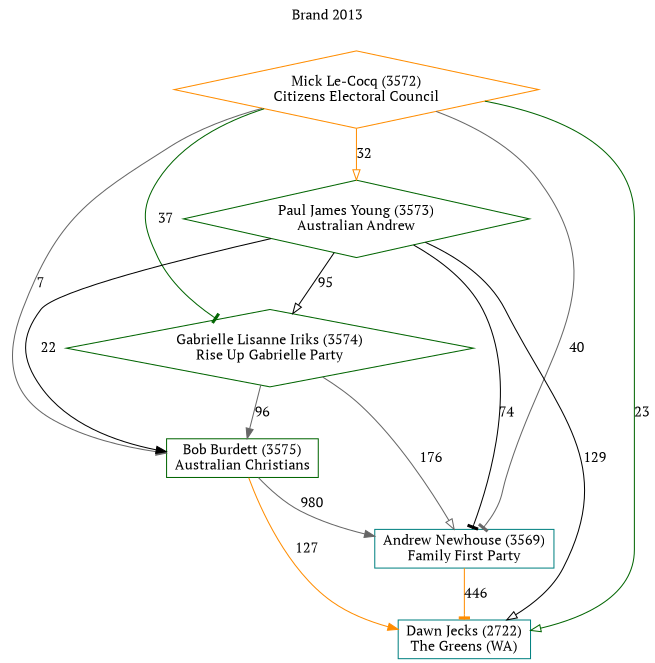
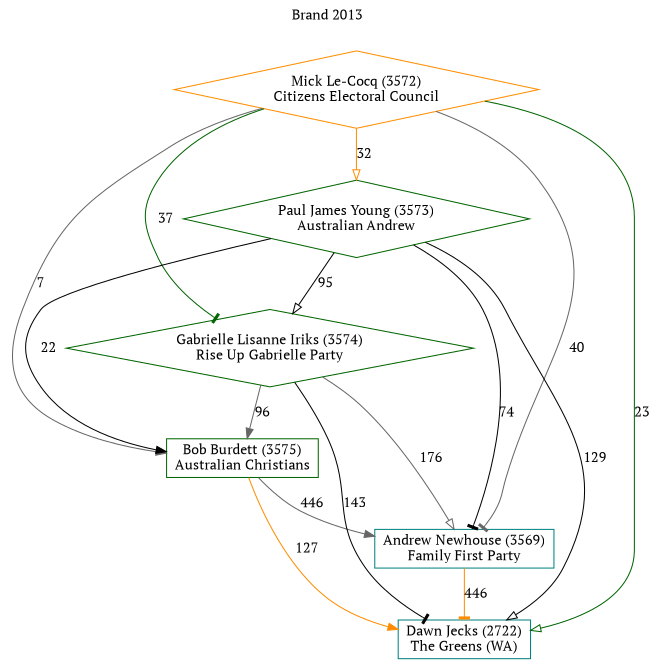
edge "Bob Burdett (3575) Australian Christians" -> "Andrew Newhouse (3569) Family First Party": label "980" -> "446"
edge "Gabrielle Lisanne Iriks (3574) Rise Up Gabrielle Party" -> "Dawn Jecks (2722) The Greens (WA)": added, label "143"
